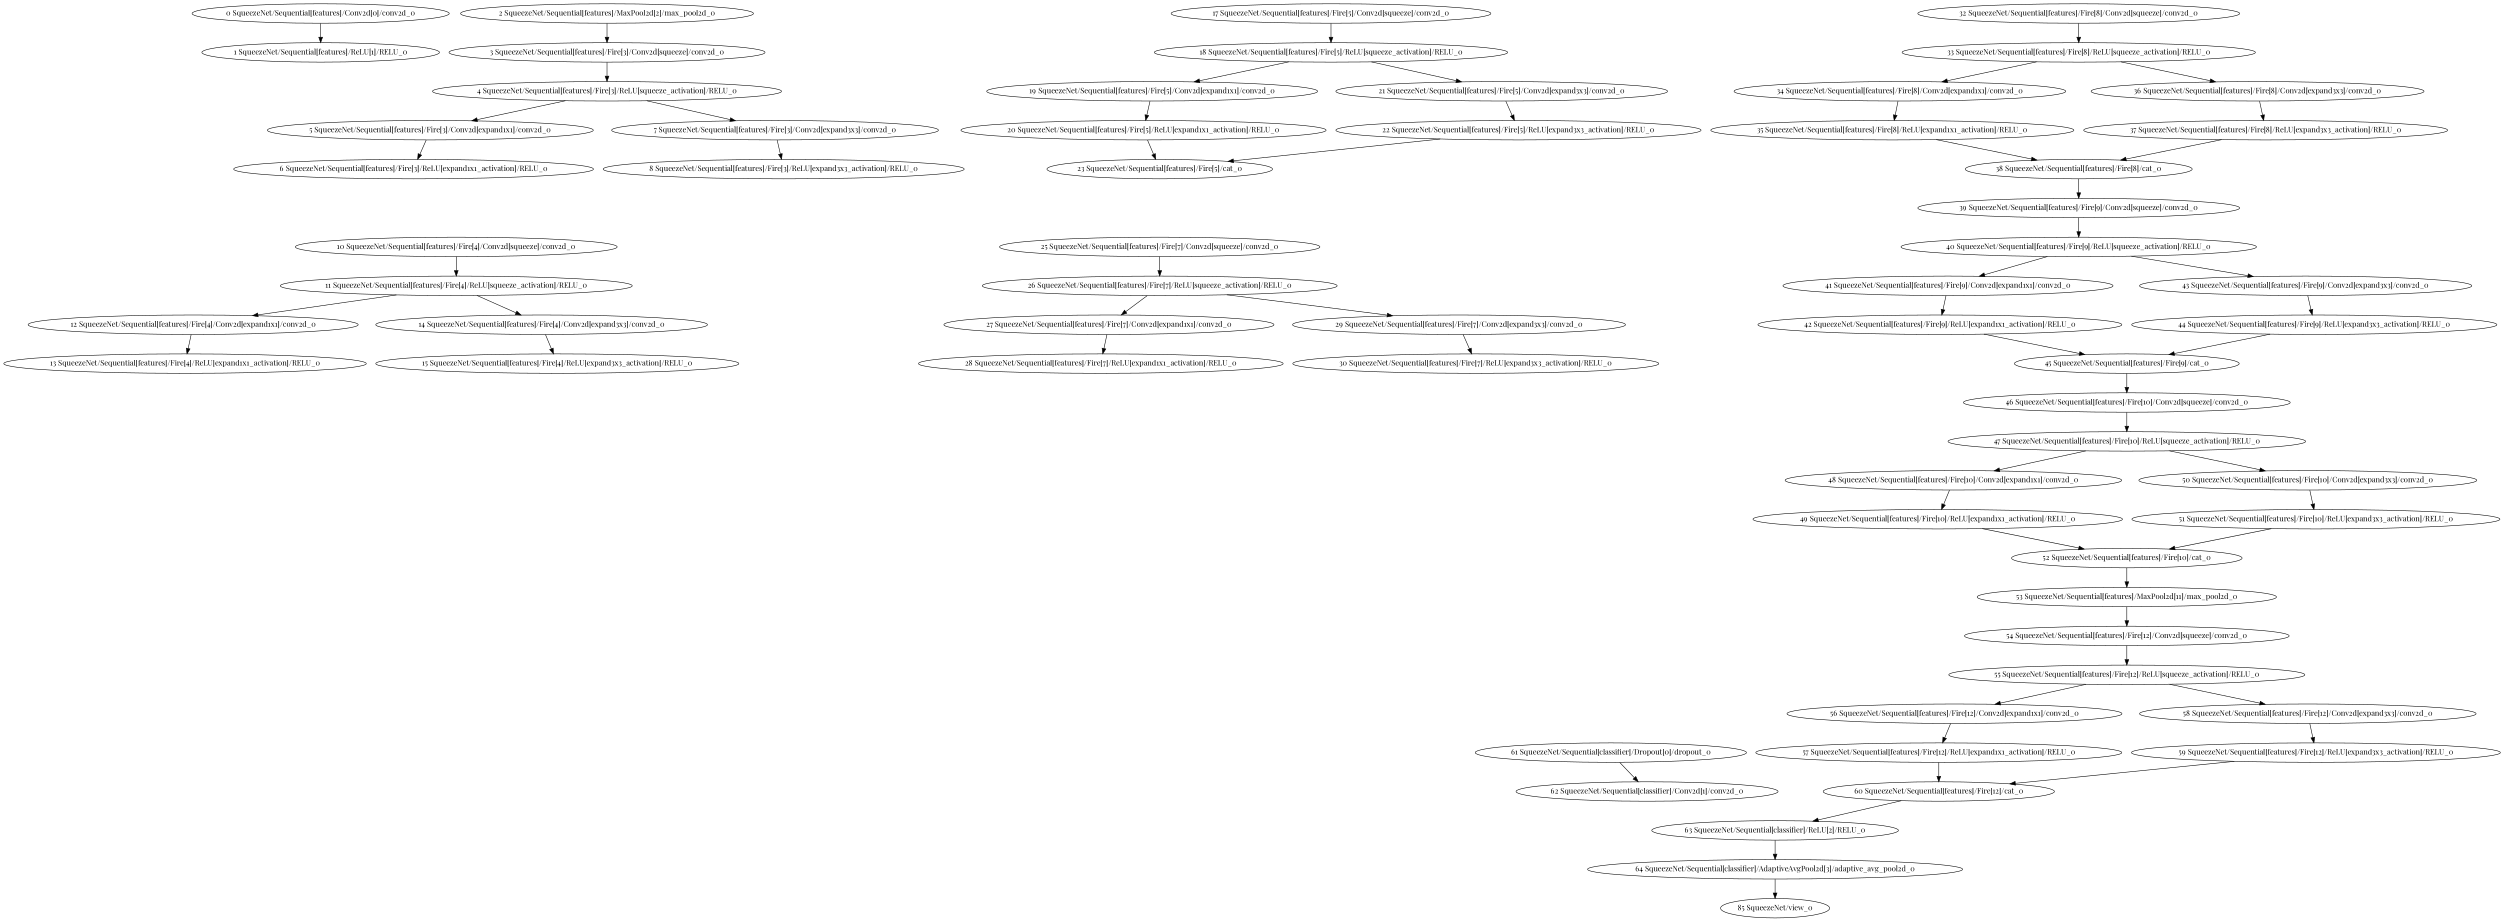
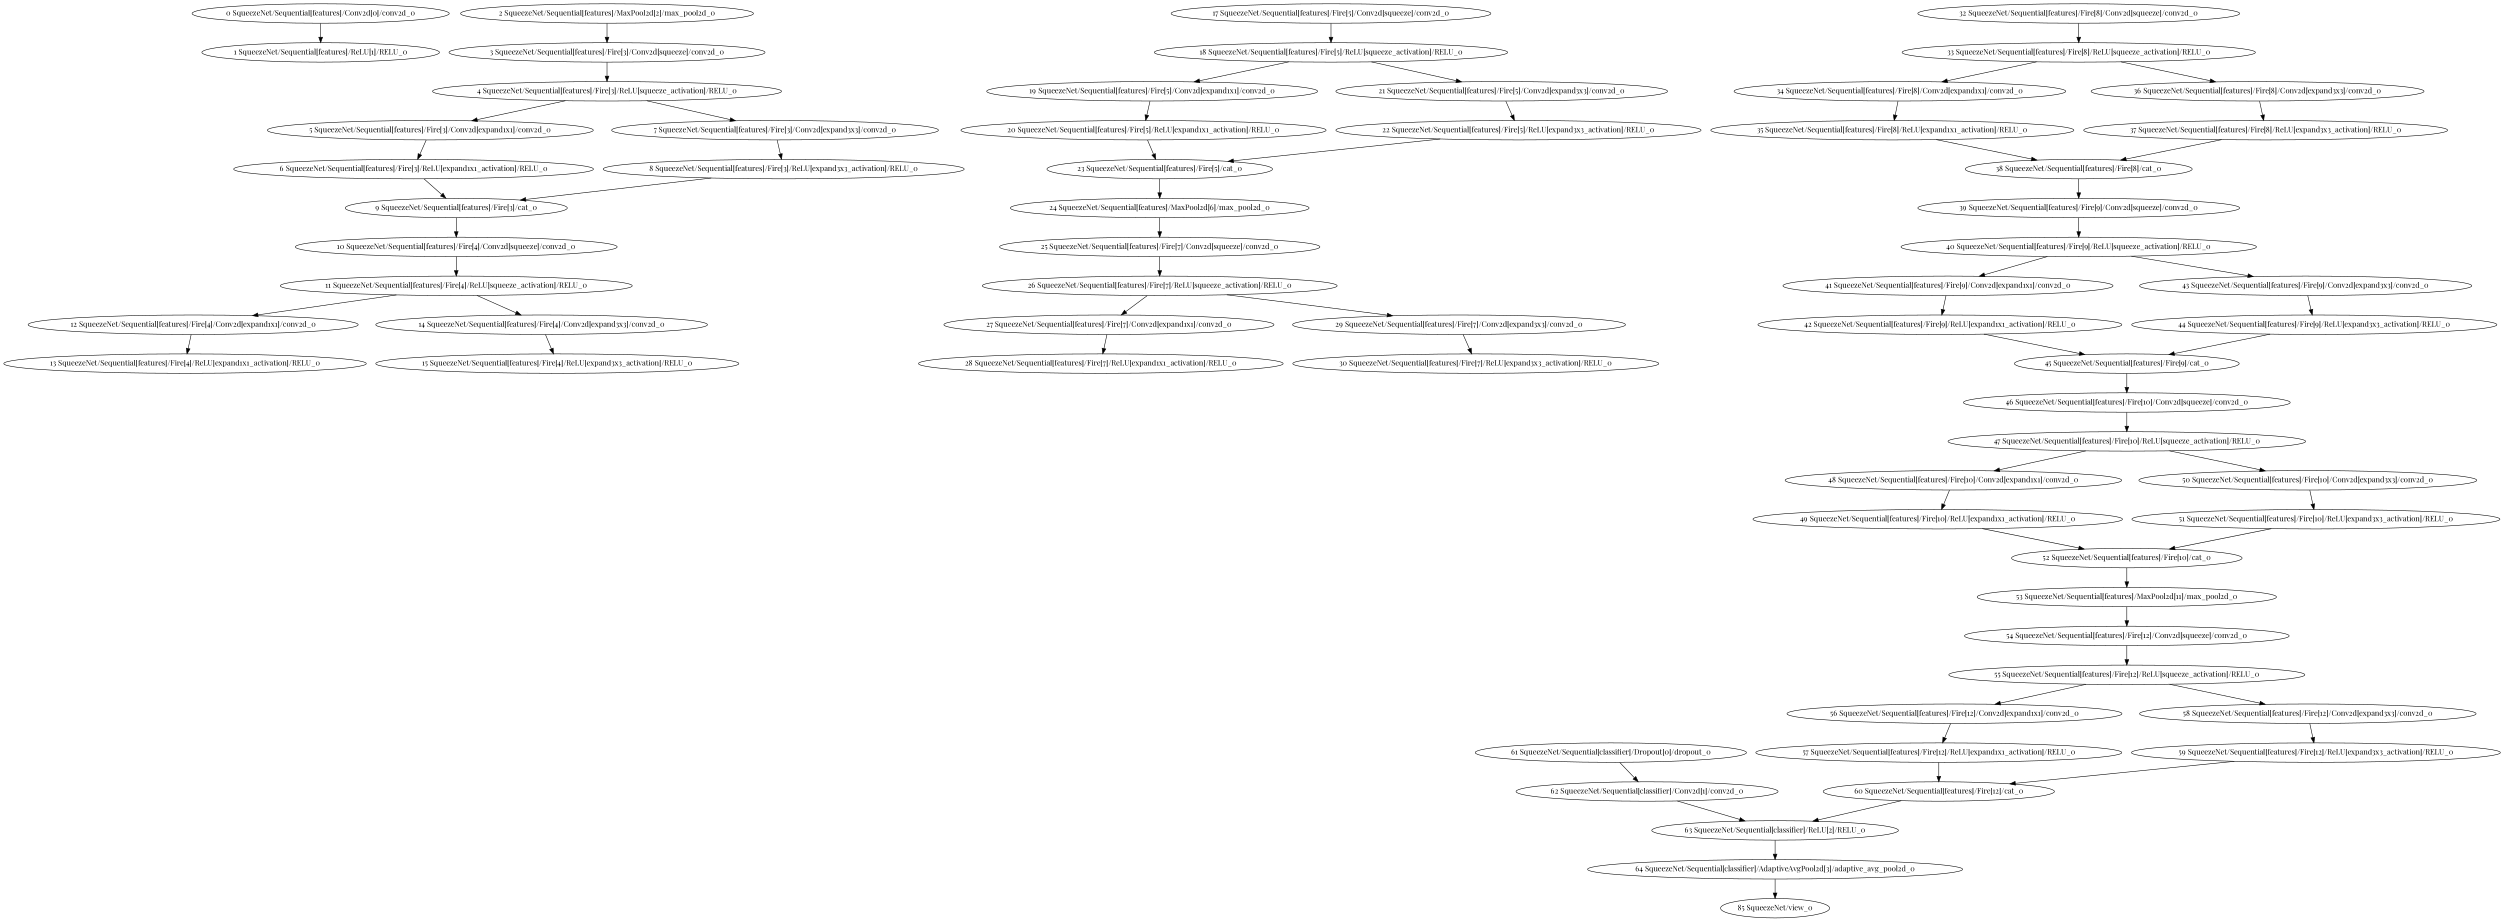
node "9 SqueezeNet/Sequential[features]/Fire[3]/cat_0": added
node "24 SqueezeNet/Sequential[features]/MaxPool2d[6]/max_pool2d_0": added
edge "62 SqueezeNet/Sequential[classifier]/Conv2d[1]/conv2d_0" -> "63 SqueezeNet/Sequential[classifier]/ReLU[2]/RELU_0": added
